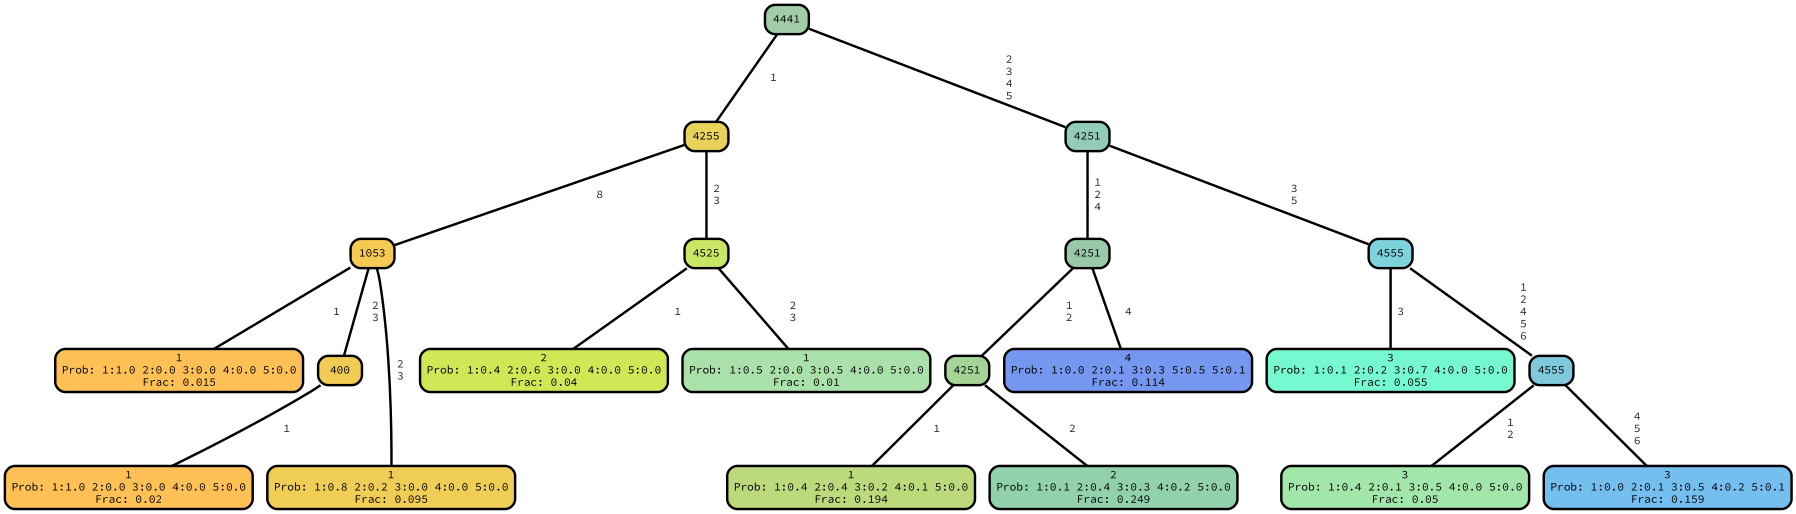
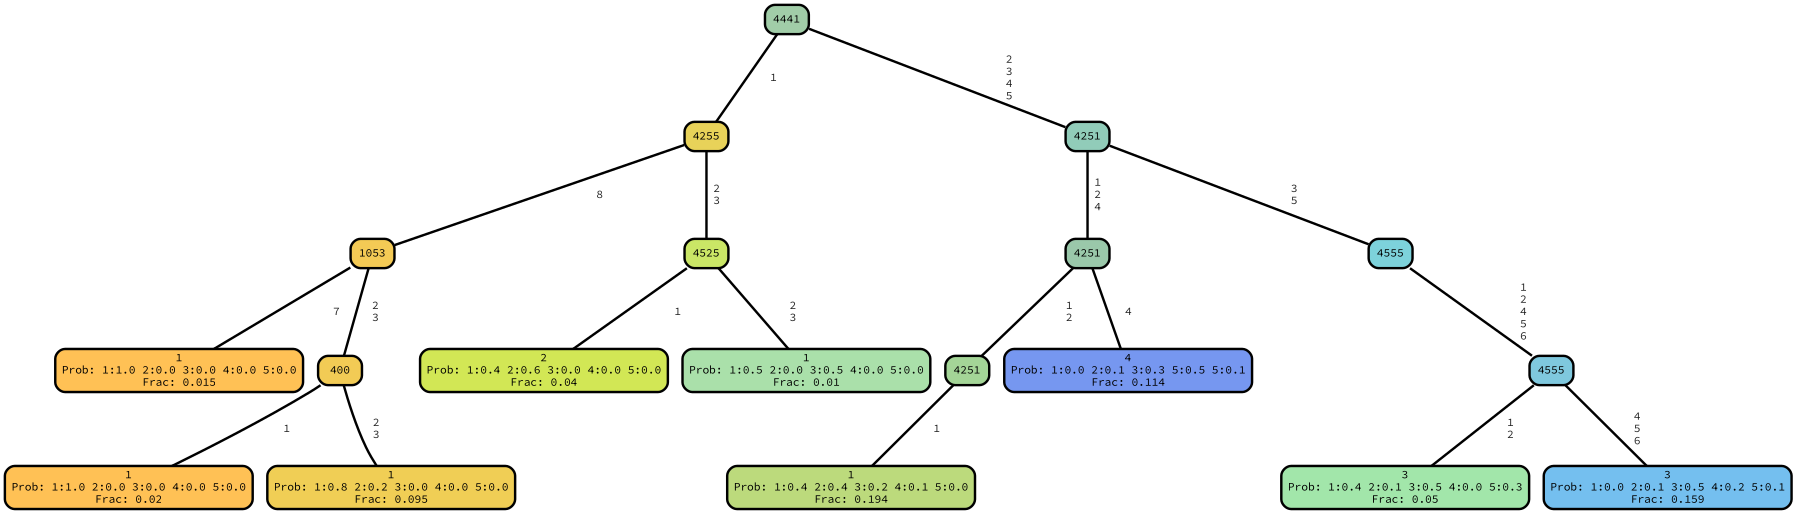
edge "1053" -- "1 Prob: 1:1.0 2:0.0 3:0.0 4:0.0 5:0.0 Frac: 0.015": label " 1" -> " 7"
edge "1053" -- "1 Prob: 1:0.8 2:0.2 3:0.0 4:0.0 5:0.0 Frac: 0.095": now "400" -- "1 Prob: 1:0.8 2:0.2 3:0.0 4:0.0 5:0.0 Frac: 0.095"
node "3 Prob: 1:0.1 2:0.2 3:0.7 4:0.0 5:0.0 Frac: 0.055": removed
node "2 Prob: 1:0.1 2:0.4 3:0.3 4:0.2 5:0.0 Frac: 0.249": removed
node "3 Prob: 1:0.4 2:0.1 3:0.5 4:0.0 5:0.0 Frac: 0.05": label "3 Prob: 1:0.4 2:0.1 3:0.5 4:0.0 5:0.0 Frac: 0.05" -> "3 Prob: 1:0.4 2:0.1 3:0.5 4:0.0 5:0.3 Frac: 0.05"
